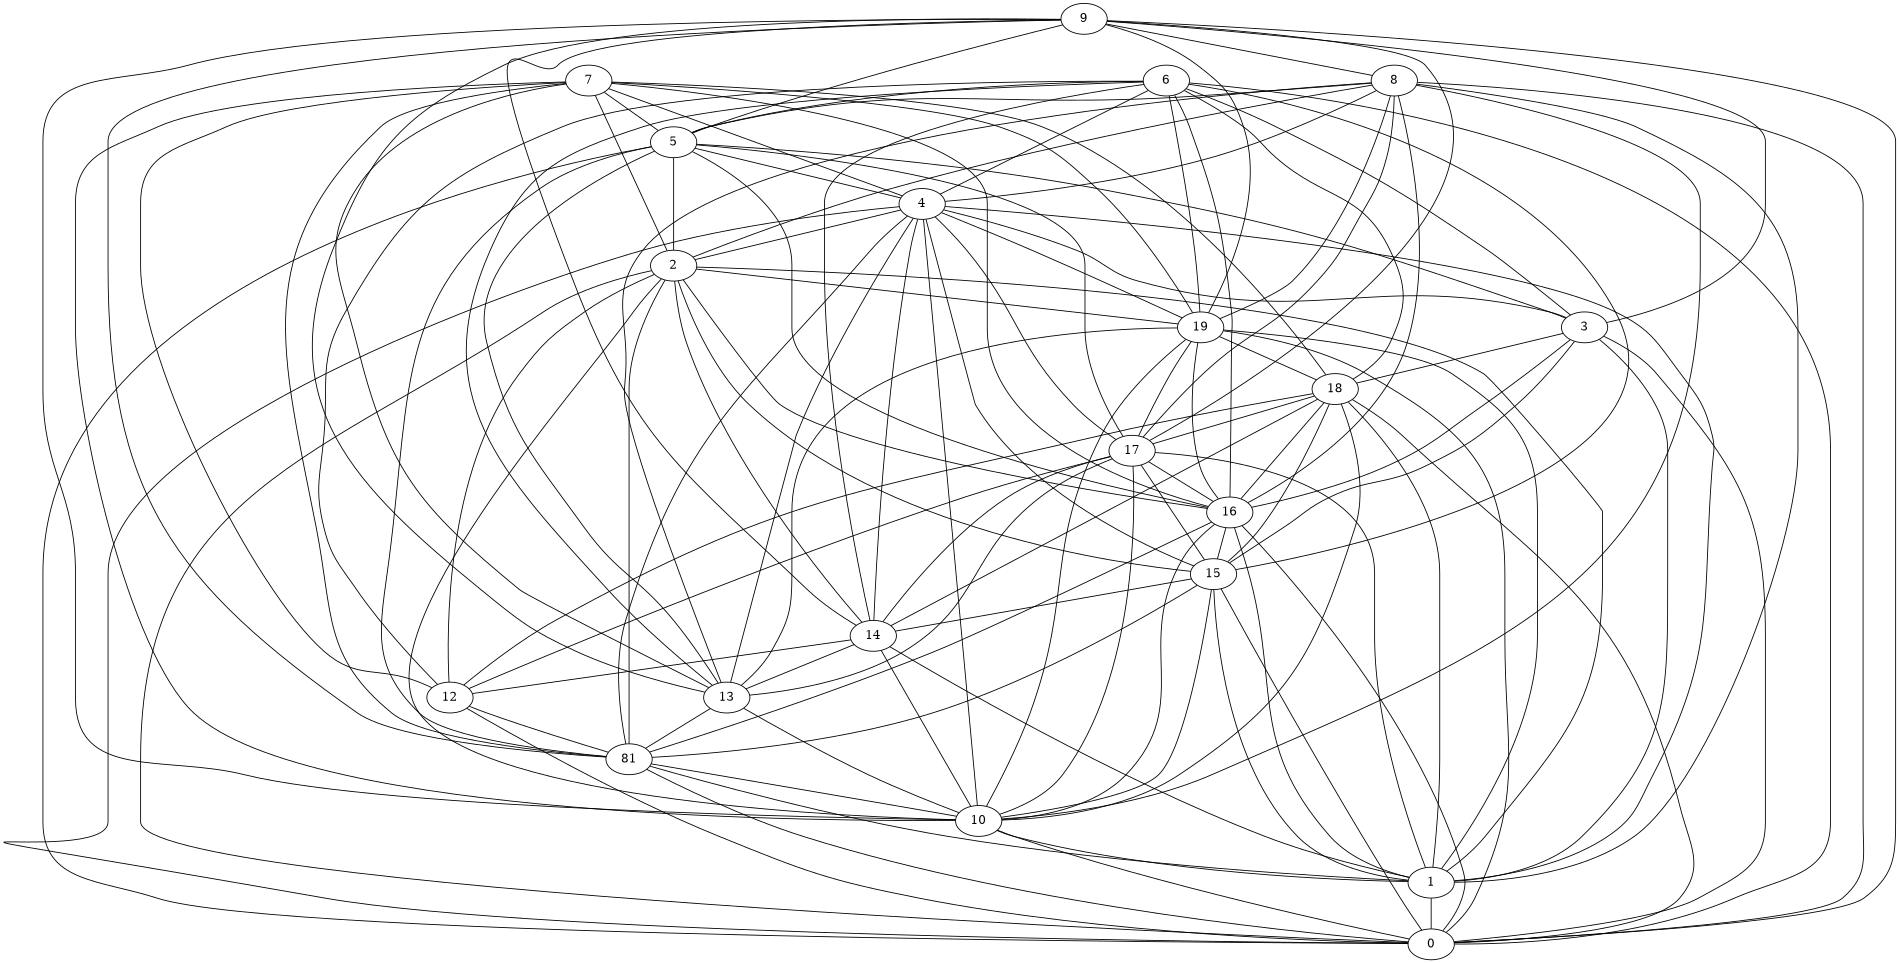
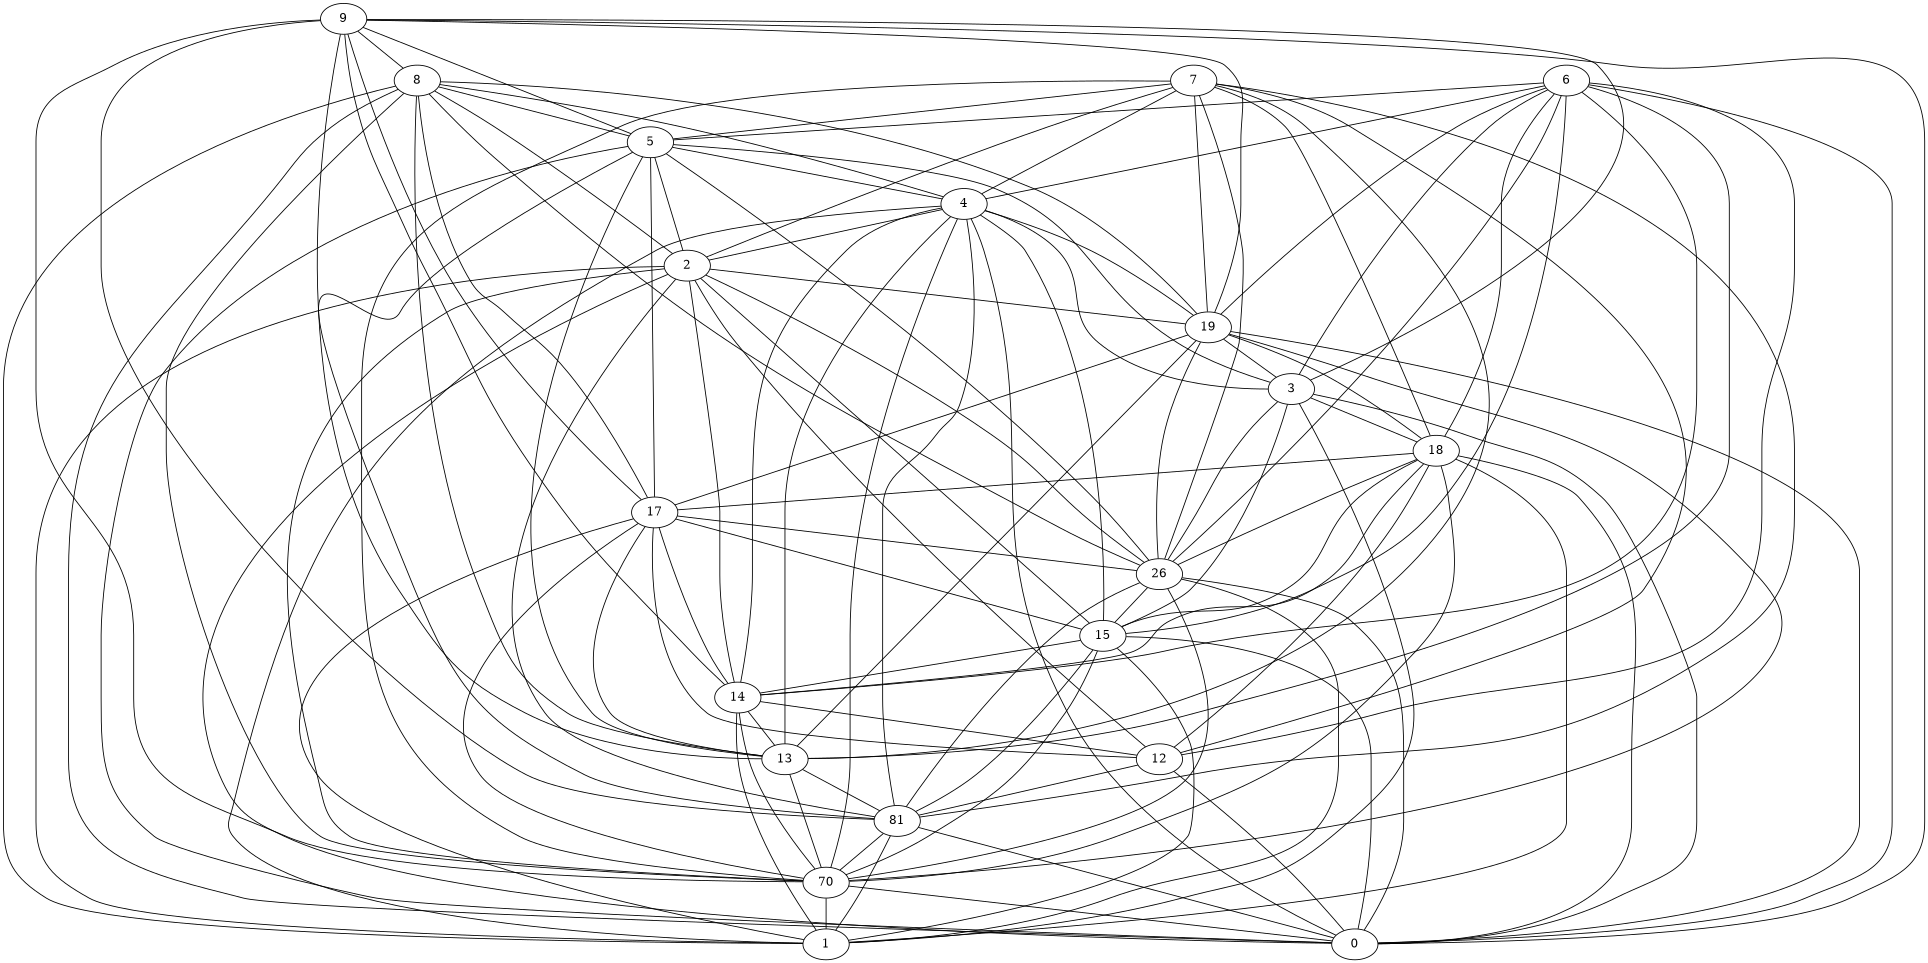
edge "4" -- "17": removed
edge "19" -- "1": now "19" -- "3"
node "16": label "16" -> "26"
node "10": label "10" -> "70"
edge "1" -- "0": removed
